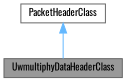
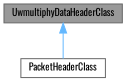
edge "UwmultiphyDataHeaderClass" -> "PacketHeaderClass": reversed
